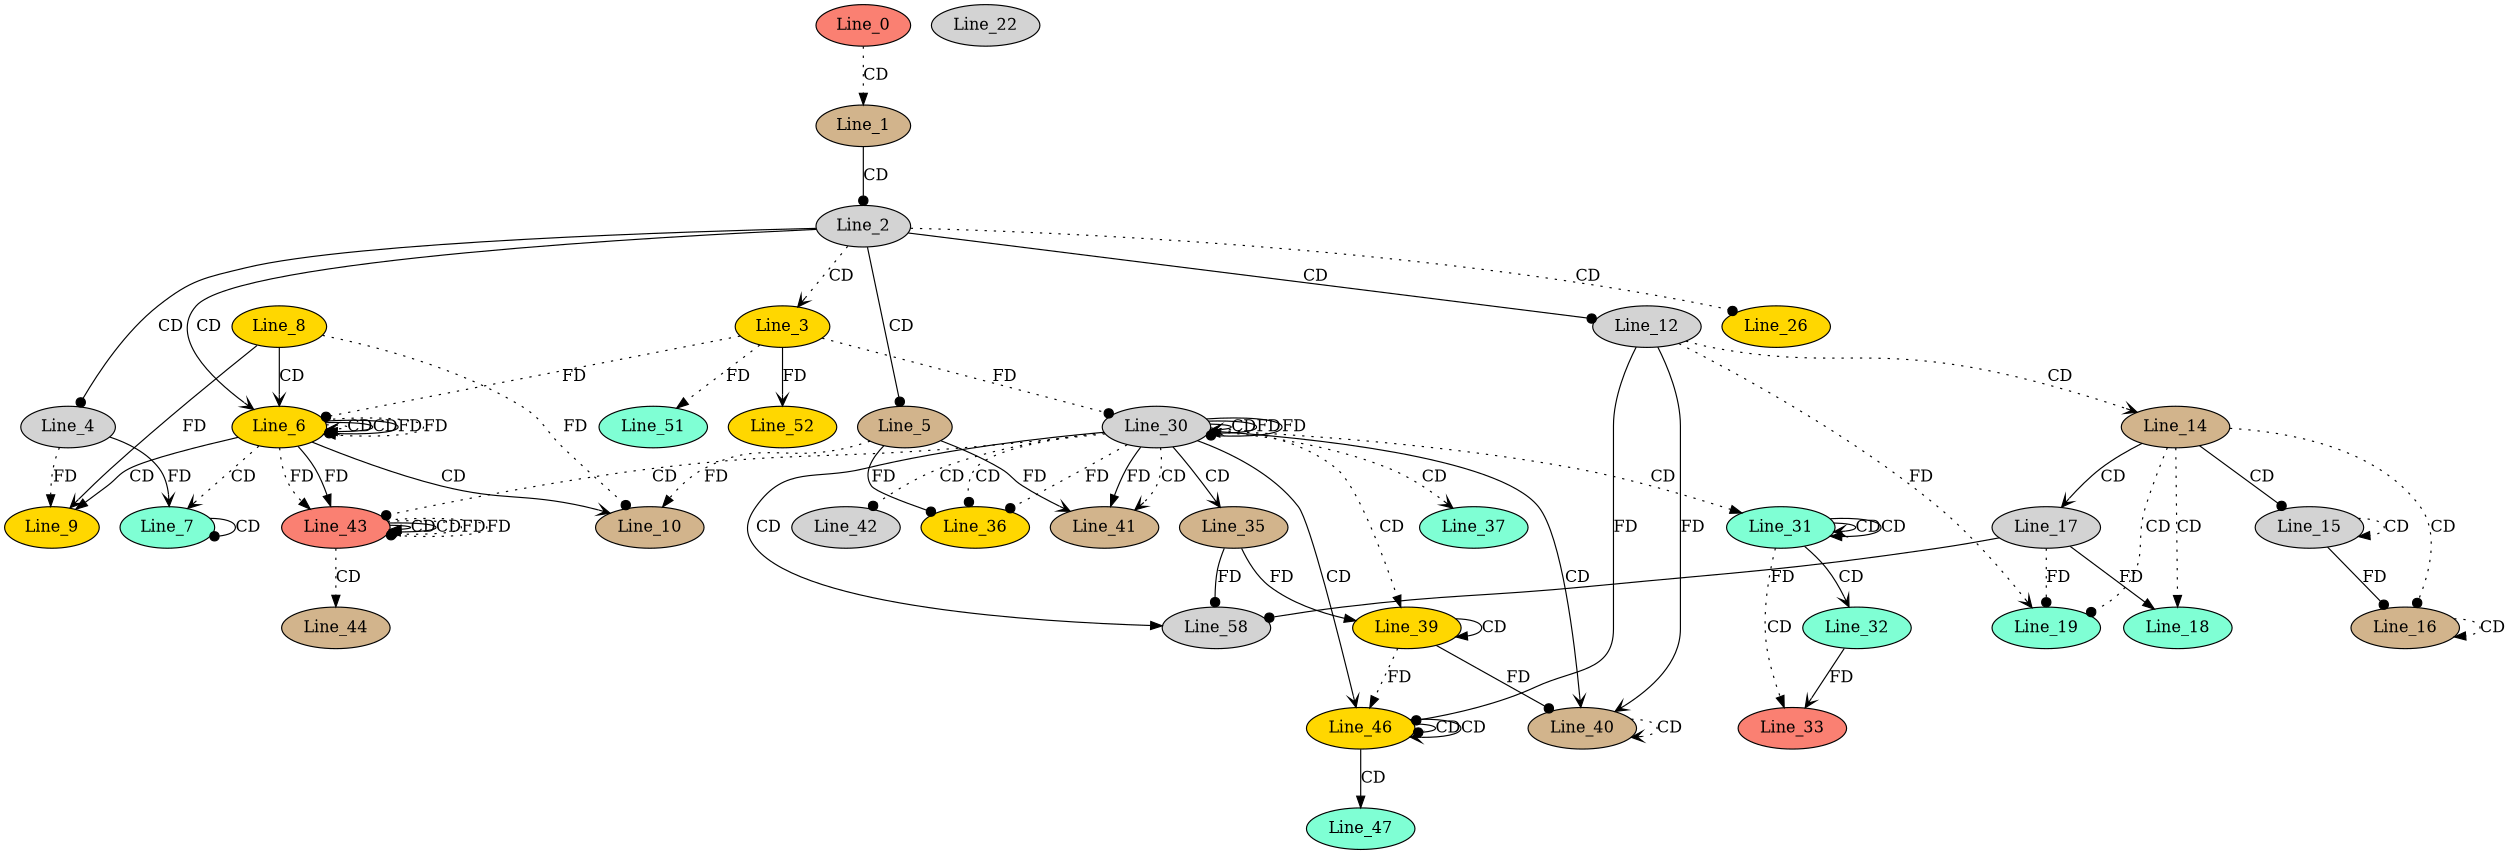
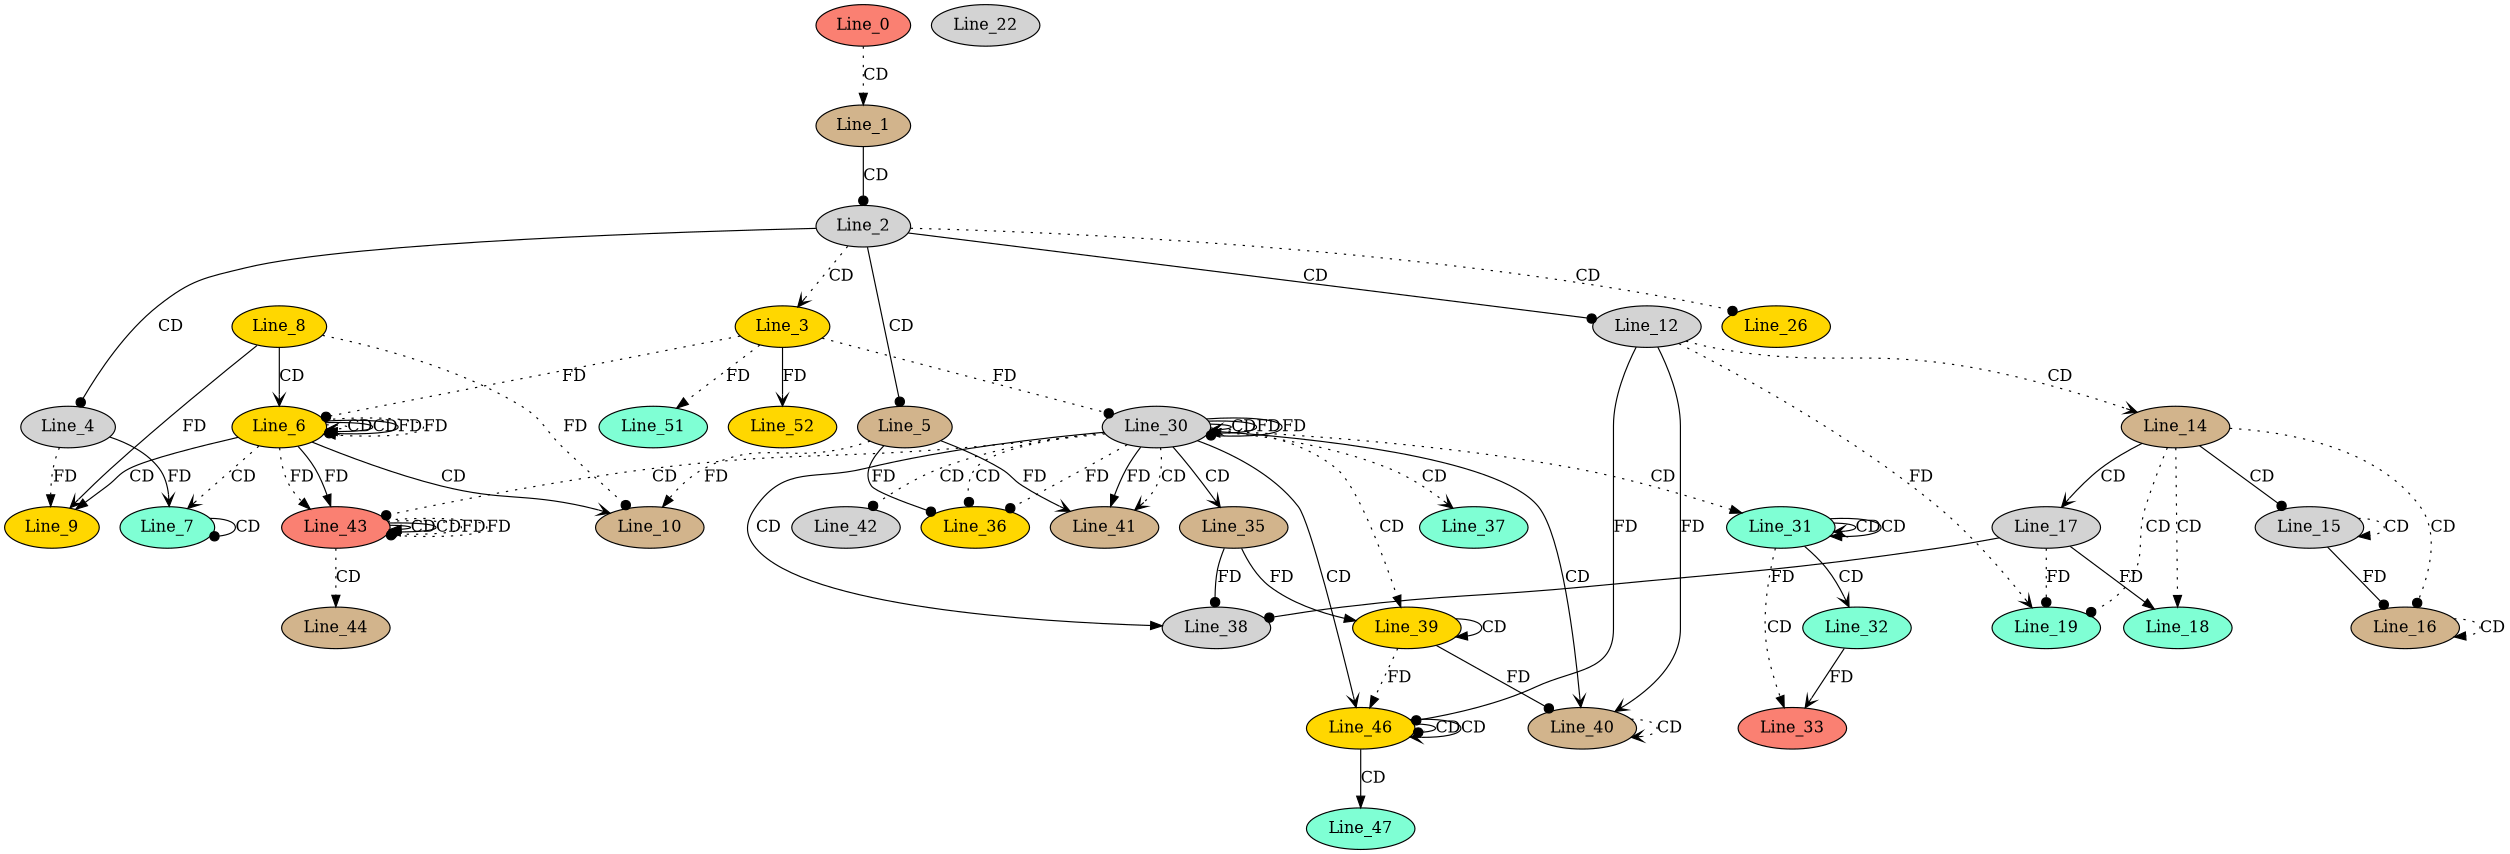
edge "Line_2" -> "Line_6": removed, label "CD"
node "Line_58": label "Line_58" -> "Line_38"
